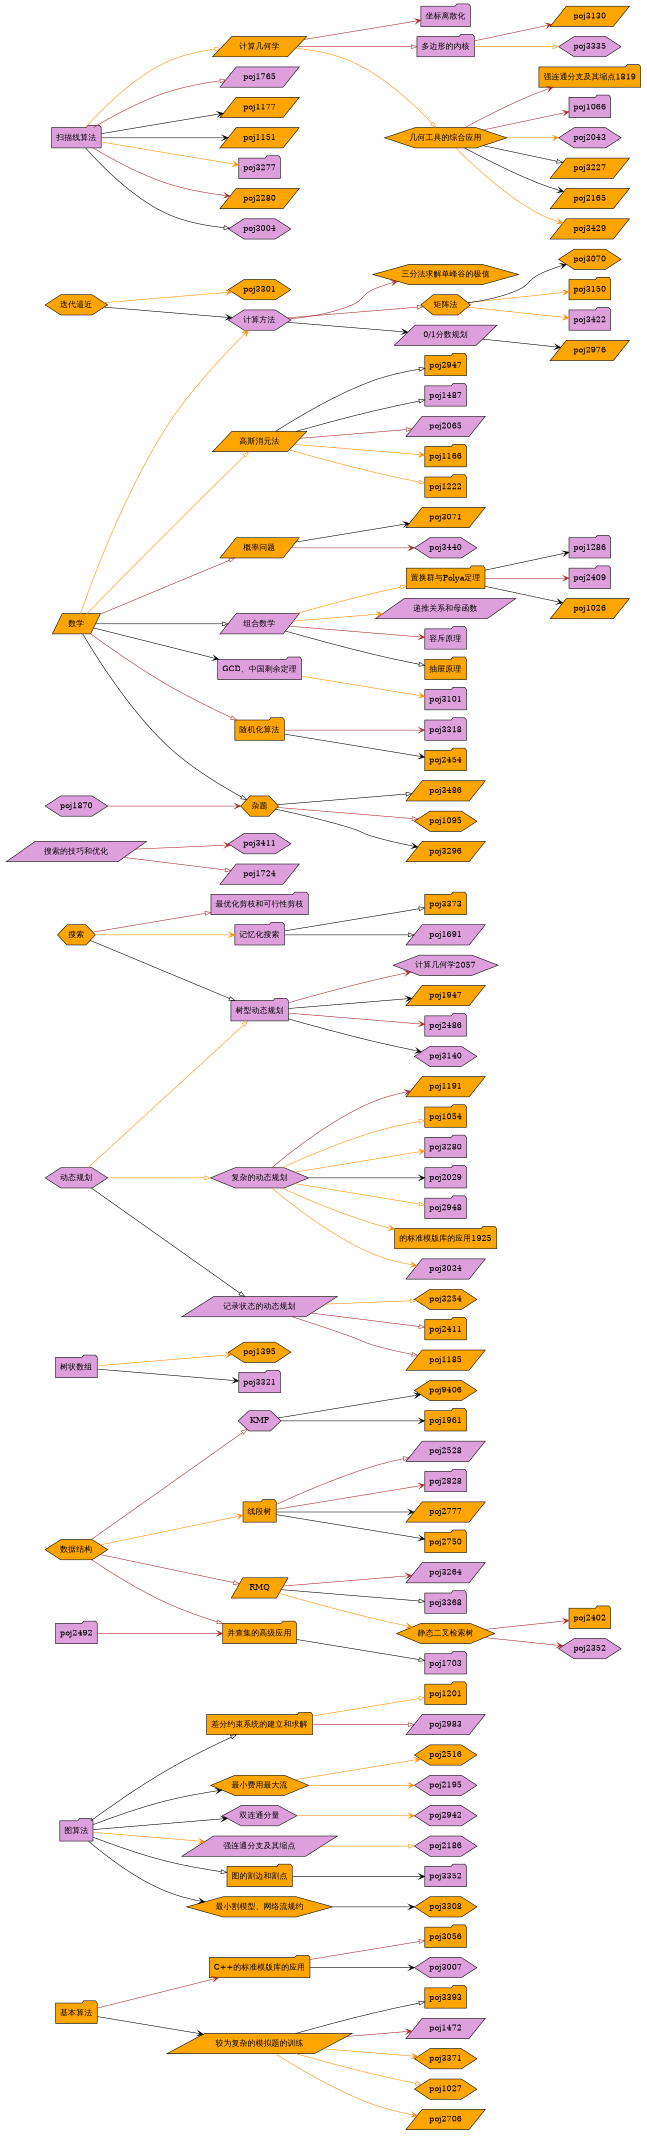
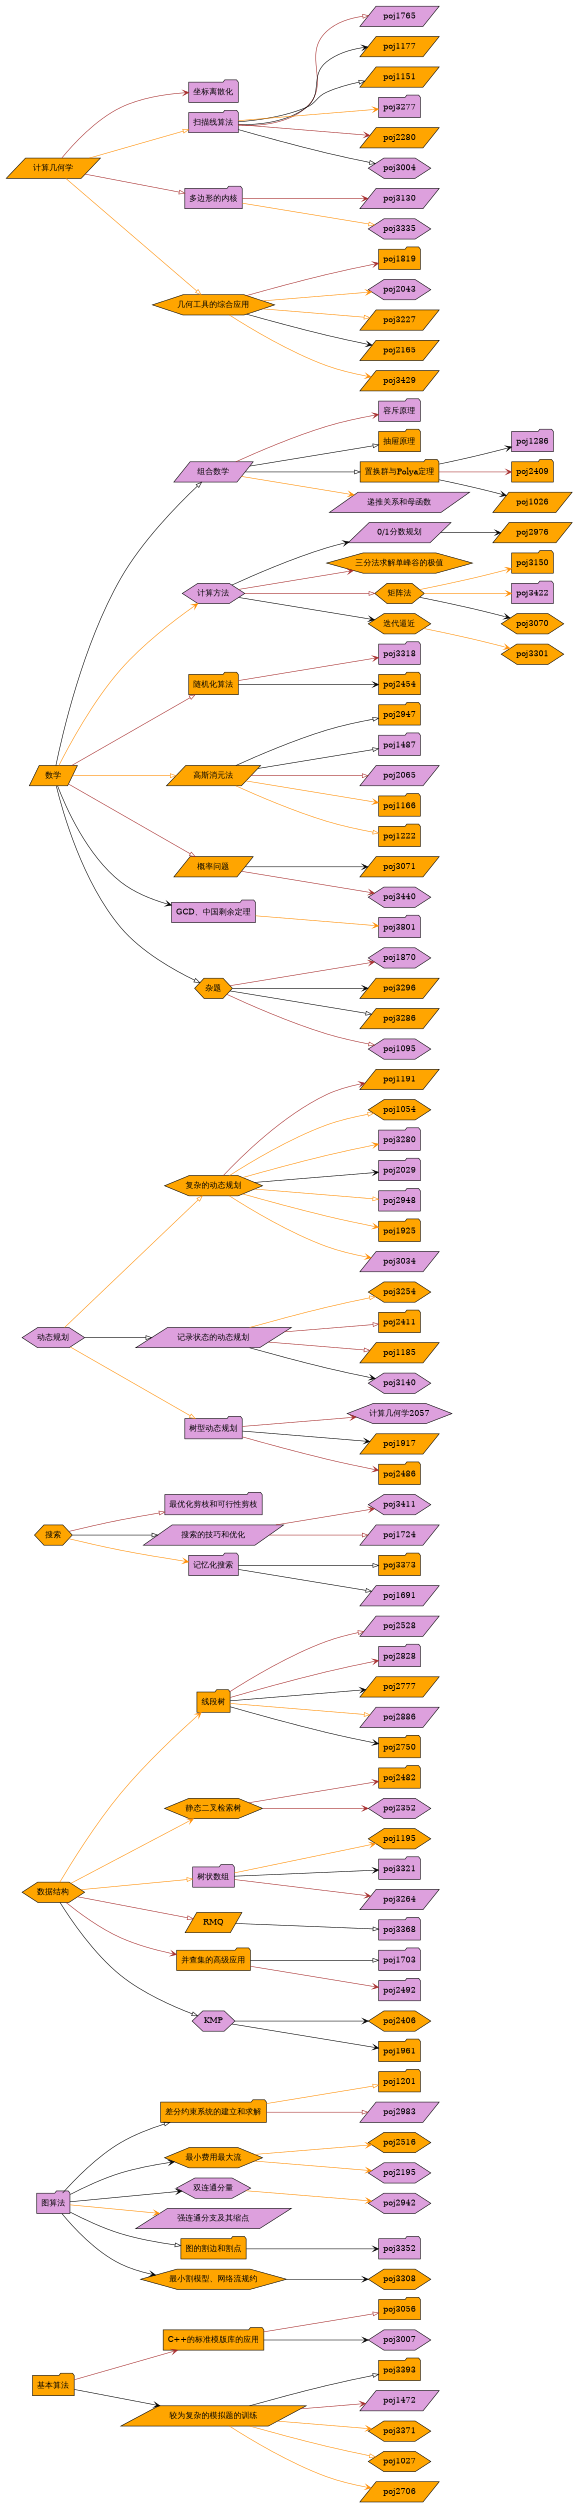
node "poj3130": fillcolor orange -> plum
edge "扫描线算法" -> "计算几何学": reversed
node "强连通分支及其缩点1819": label "强连通分支及其缩点1819" -> "poj1819"
node "poj1066": removed
edge "扫描线算法" -> "poj1151": arrowhead vee -> onormal
edge "几何工具的综合应用" -> "poj3227": color black -> darkorange
edge "迭代逼近" -> "计算方法": reversed
node "poj2409": fillcolor plum -> orange
edge "组合数学" -> "置换群与Polya定理": color darkorange -> black
node "poj3101": label "poj3101" -> "poj3801"
node "poj3486": label "poj3486" -> "poj3286"
edge "poj1870" -> "杂题": reversed
node "poj1095": fillcolor orange -> plum
edge "搜索" -> "树型动态规划": now "搜索" -> "搜索的技巧和优化"
node "poj1947": label "poj1947" -> "poj1917"
node "poj2486": fillcolor plum -> orange
edge "树型动态规划" -> "poj3140": now "记录状态的动态规划" -> "poj3140"
node "poj1054": shape folder -> hexagon
node "复杂的动态规划": fillcolor plum -> orange
node "的标准模版库的应用1925": label "的标准模版库的应用1925" -> "poj1925"
node "poj1395": label "poj1395" -> "poj1195"
node "poj9406": label "poj9406" -> "poj2406"
edge "数据结构" -> "KMP": color brown -> black
edge "RMQ" -> "poj3264": now "树状数组" -> "poj3264"
edge "数据结构" -> "并查集的高级应用": arrowhead onormal -> vee
edge "RMQ" -> "静态二叉检索树": now "数据结构" -> "静态二叉检索树"
node "poj2402": label "poj2402" -> "poj2482"
edge "poj2492" -> "并查集的高级应用": reversed
node "poj2886": added
node "poj2186": removed
edge "数据结构" -> "树状数组": added
